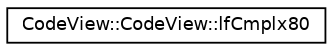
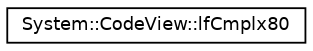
node "CodeView::CodeView::lfCmplx80": label "CodeView::CodeView::lfCmplx80" -> "System::CodeView::lfCmplx80"
